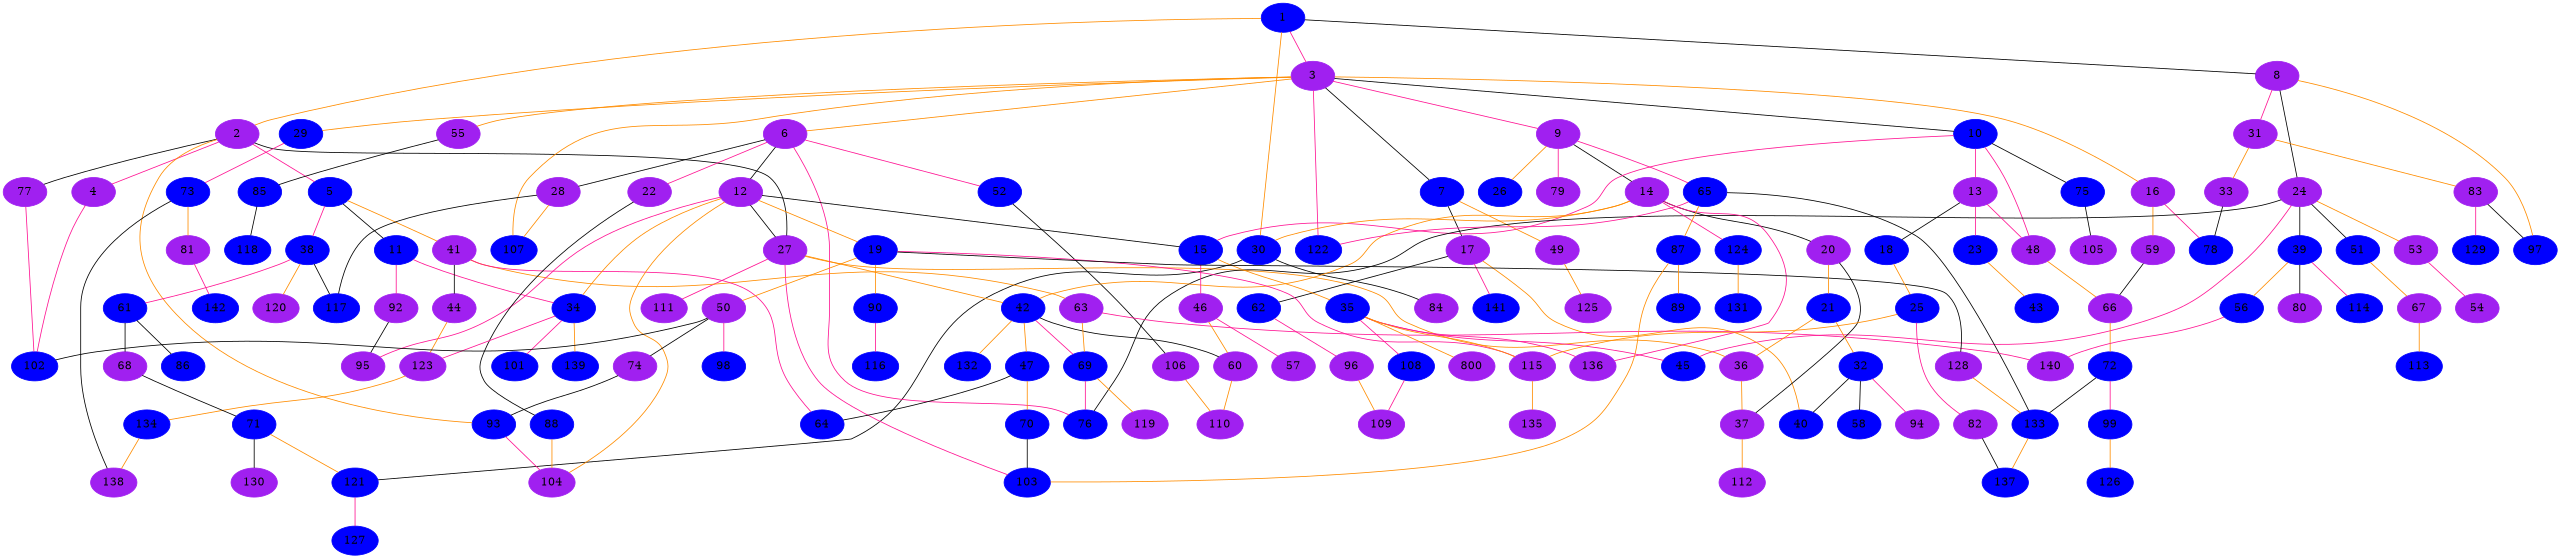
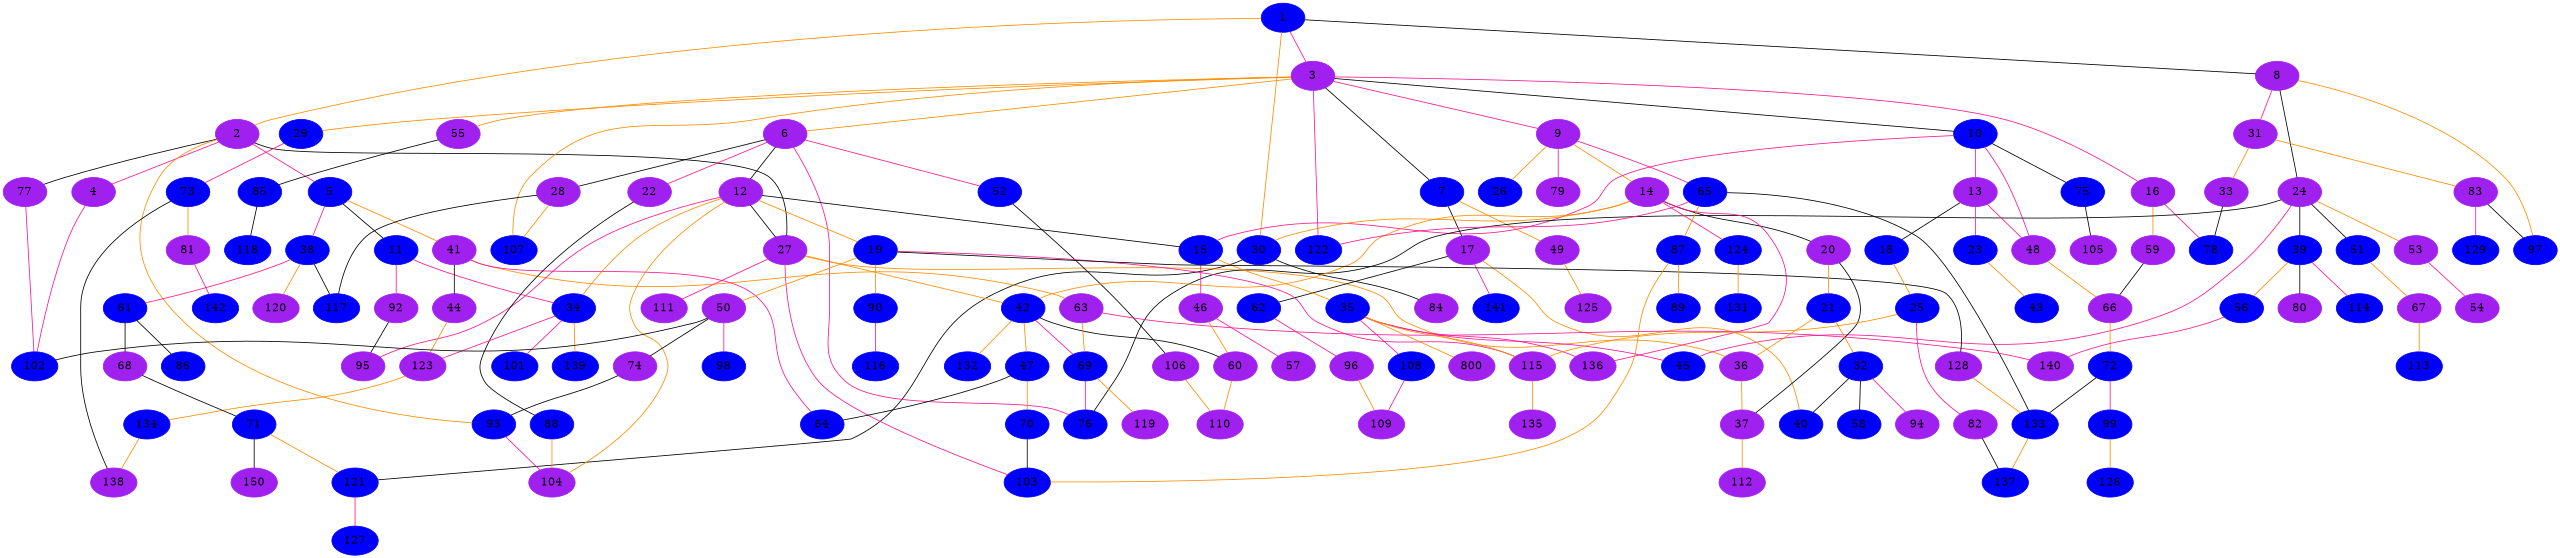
edge "3" -- "16": color darkorange -> deeppink
edge "9" -- "14": color black -> darkorange
node "130": label "130" -> "150"
